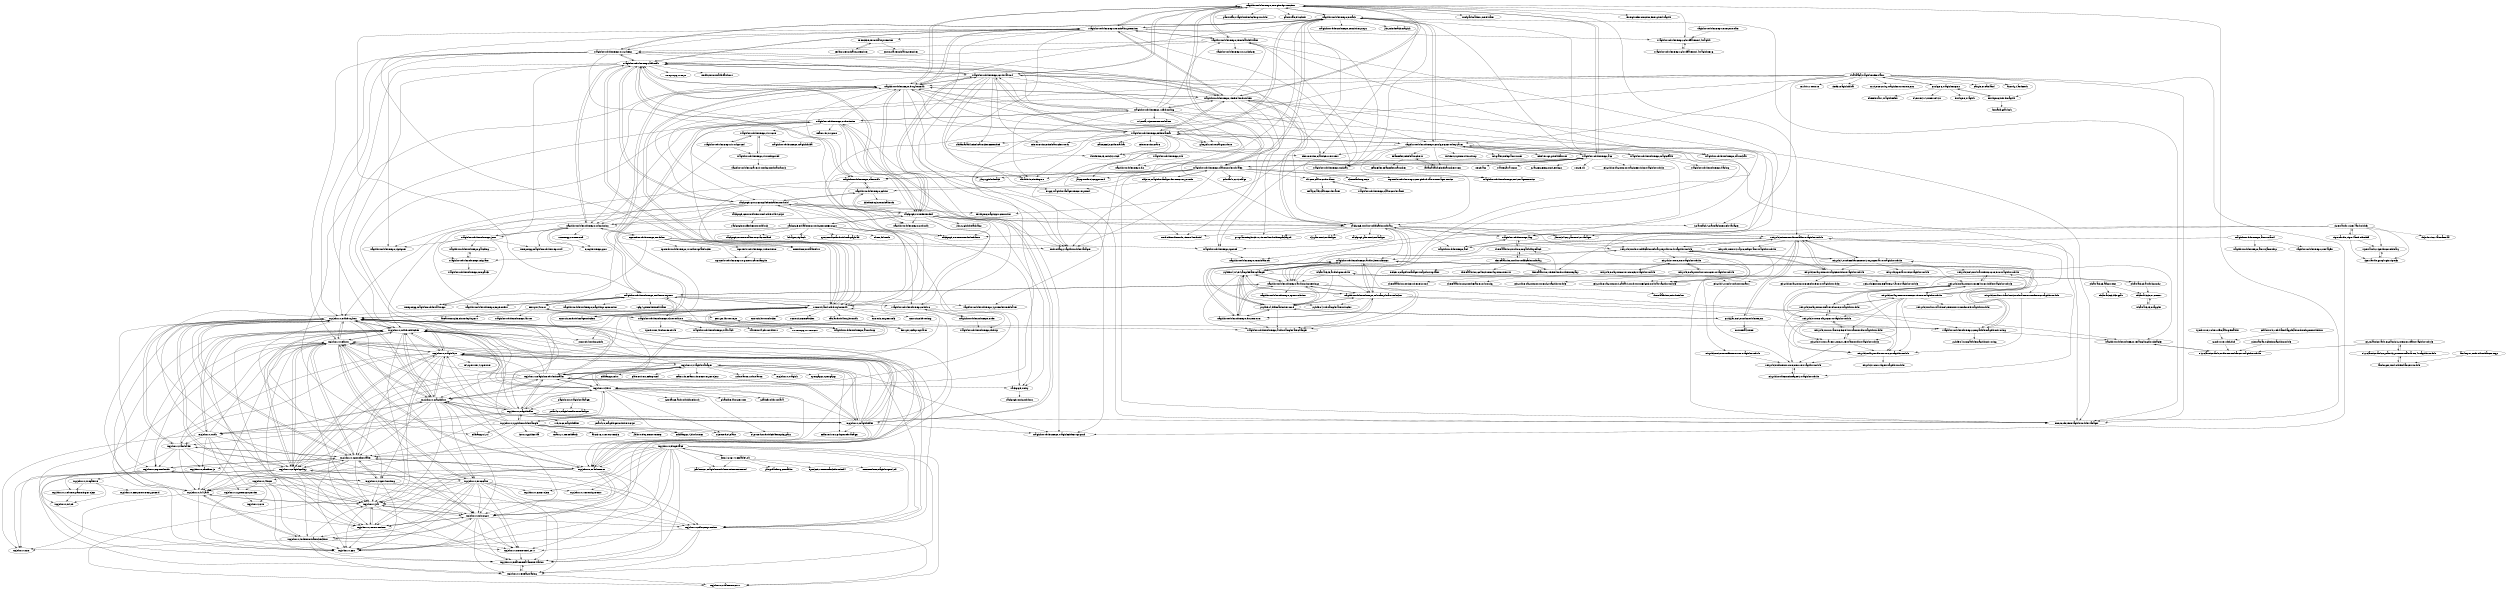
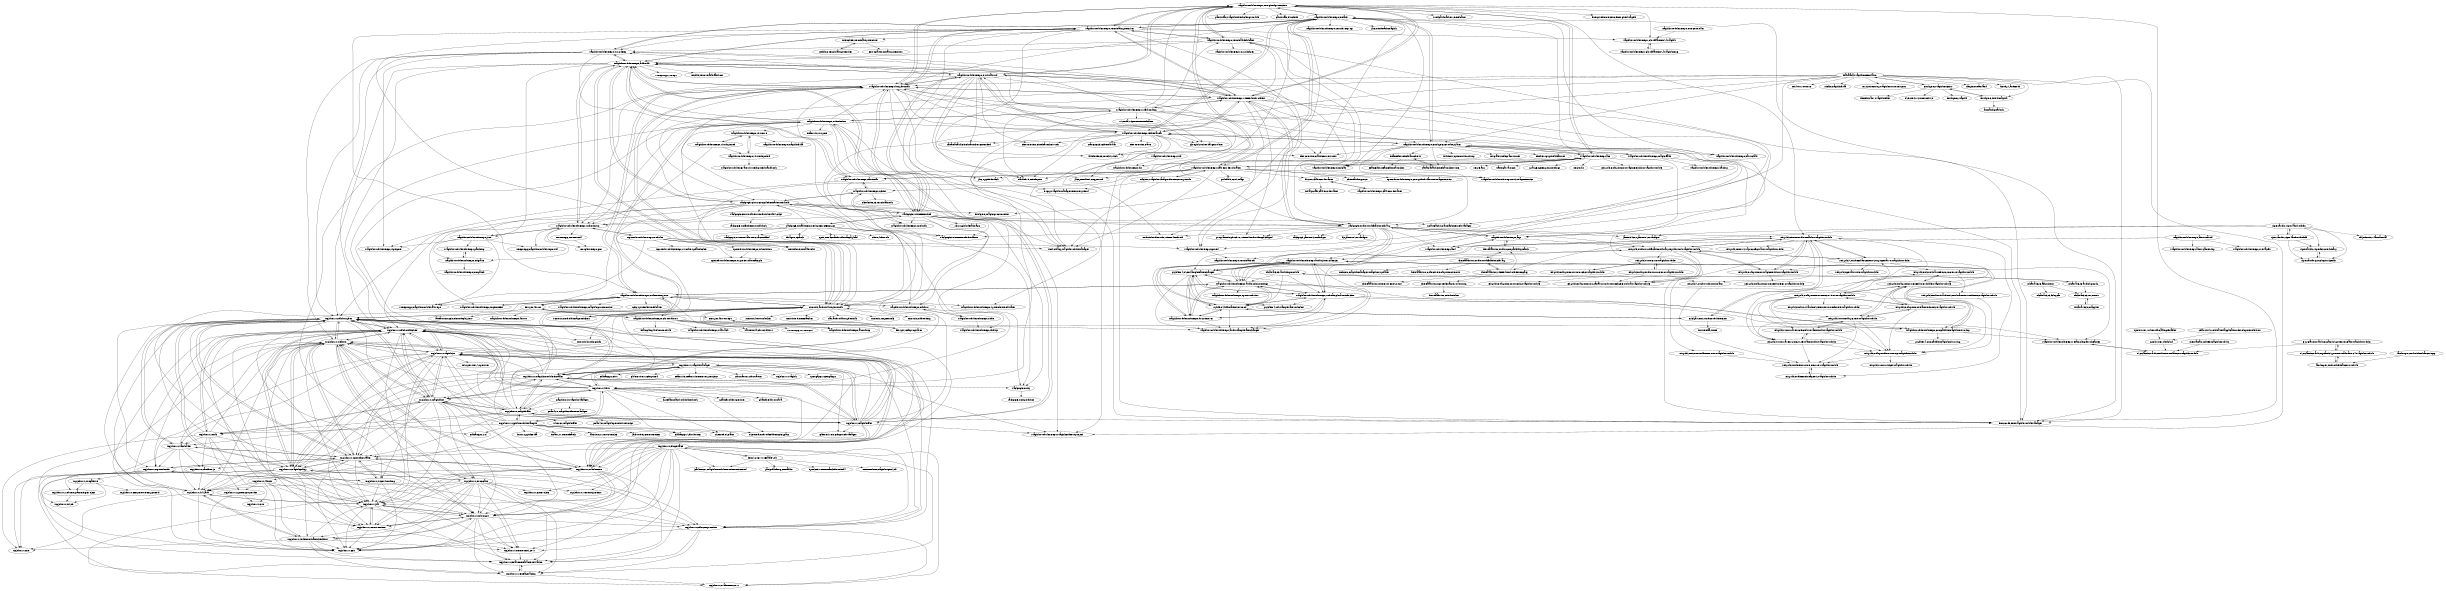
edge "yzyhk904/USB_SampleRate_Changer" -> "Zackptg5/Audio-Modification-Library": reversed
node "reiryuki/Extreme-Battery-Saver-Magisk-Module": removed
node "osm0sis/APK-Patcher": label "osm0sis/APK-Patcher" -> "osm0initrd/APK-Patcher"
node "symbuzzer/livebootmodule": label "symbuzzer/livebootmodule" -> "resampling/livebootmodule"
